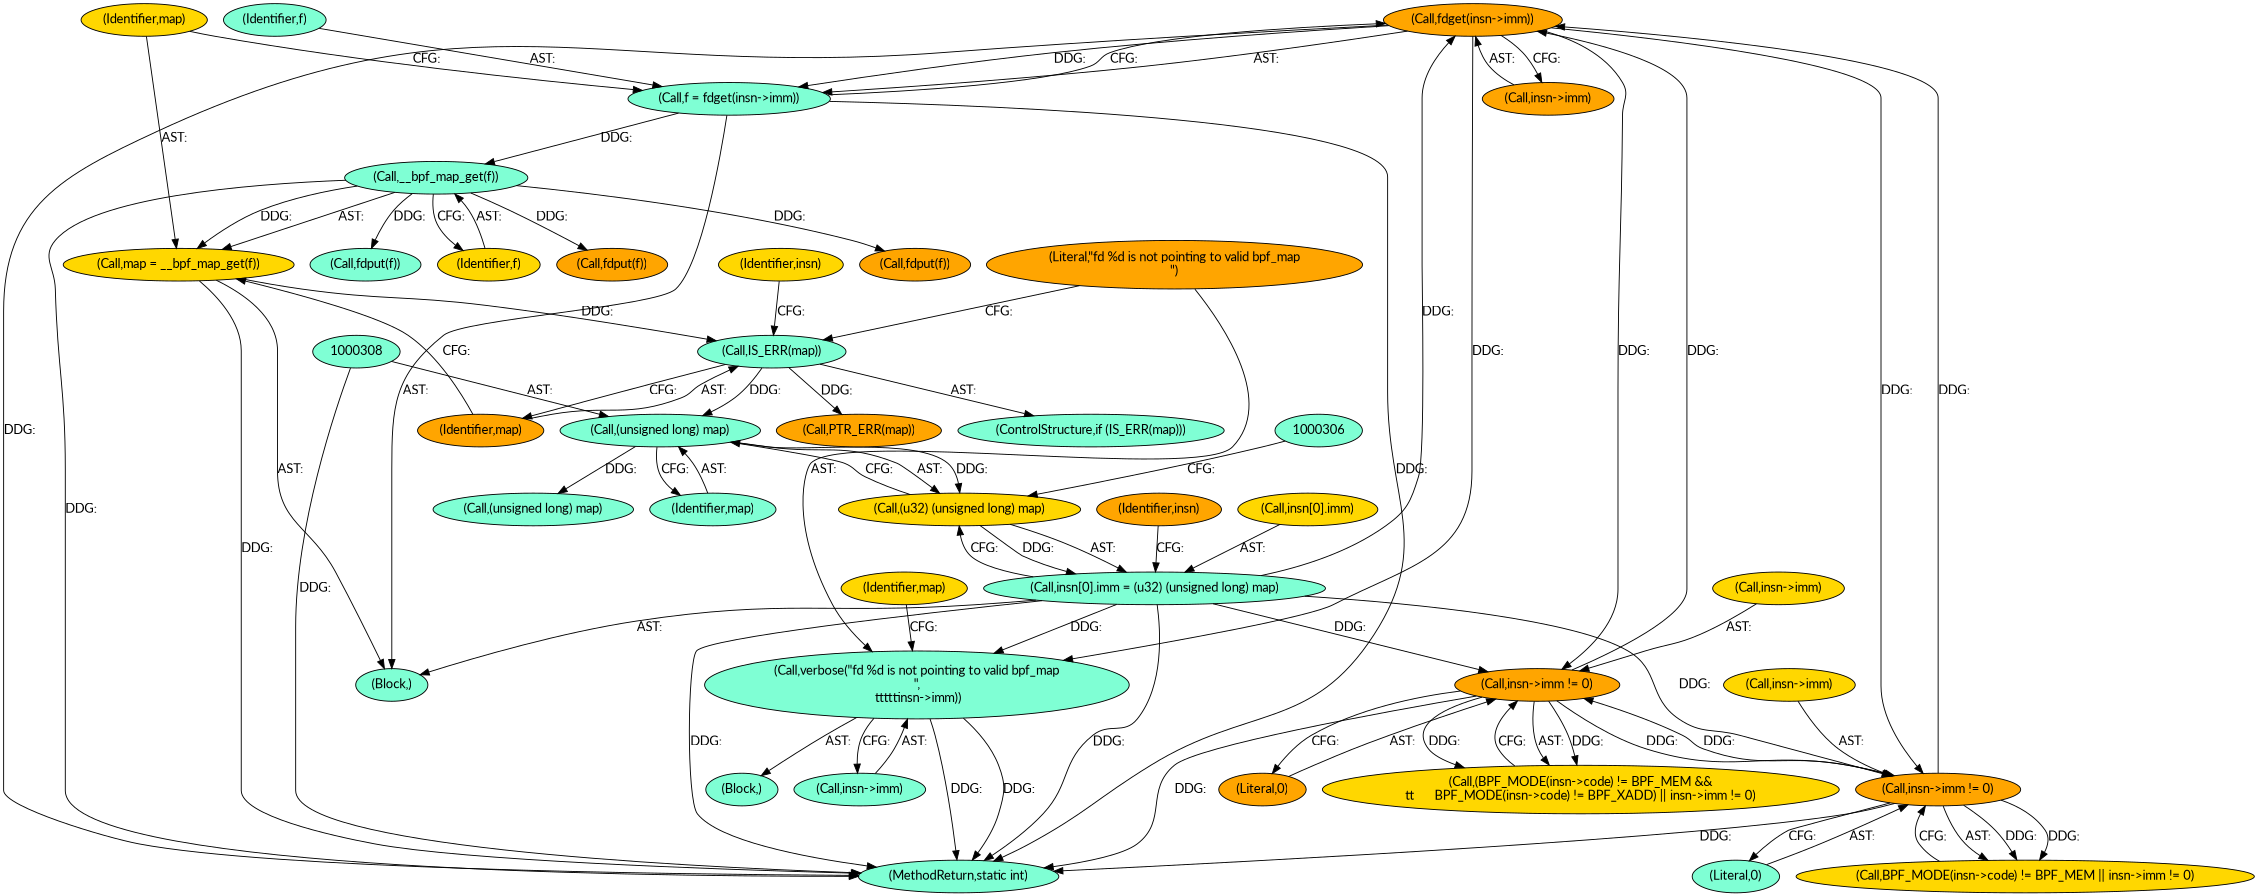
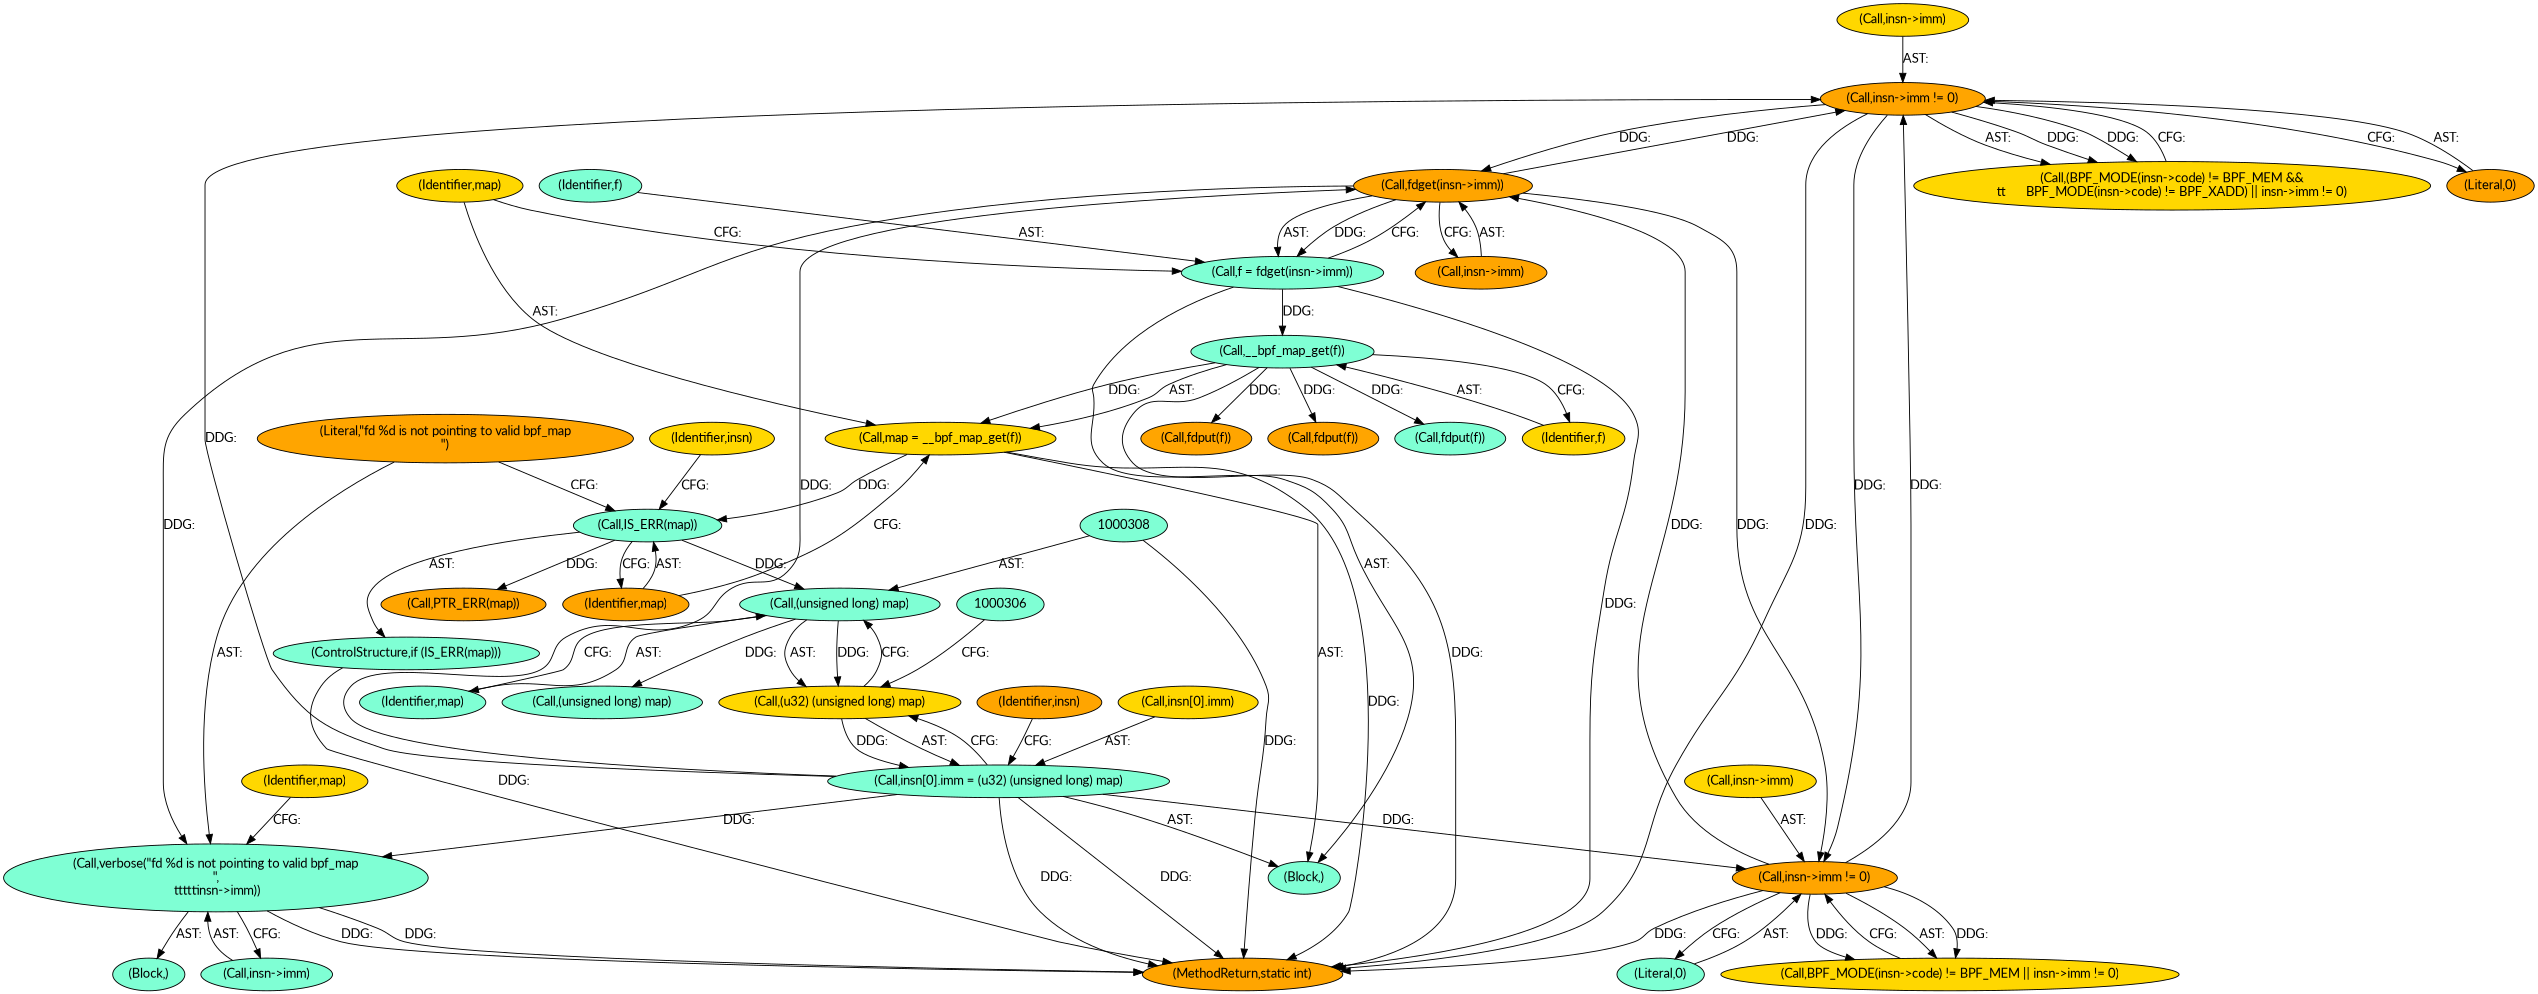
edge "(Call,fdget(insn->imm))" -> "(MethodReturn,static int)": now "(ControlStructure,if (IS_ERR(map)))" -> "(MethodReturn,static int)"
node "(MethodReturn,static int)": fillcolor aquamarine -> orange
